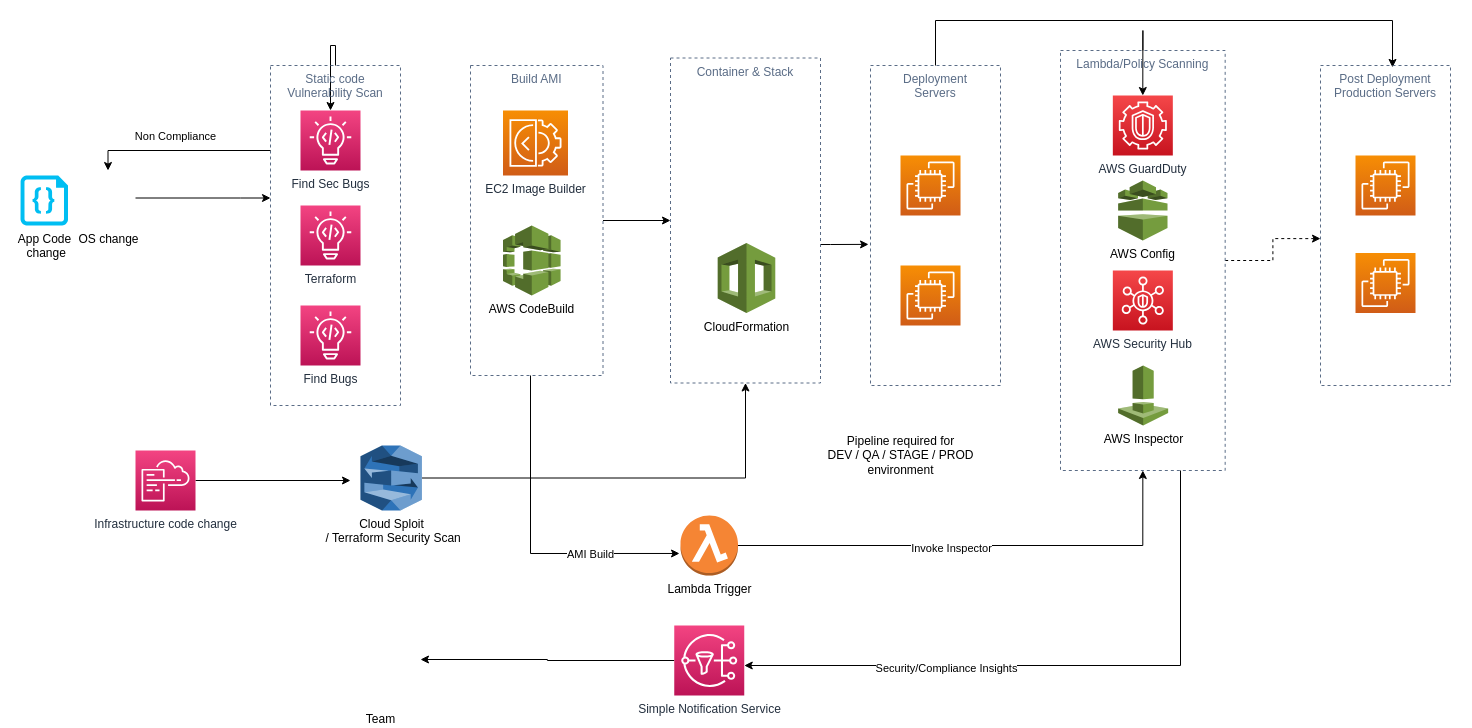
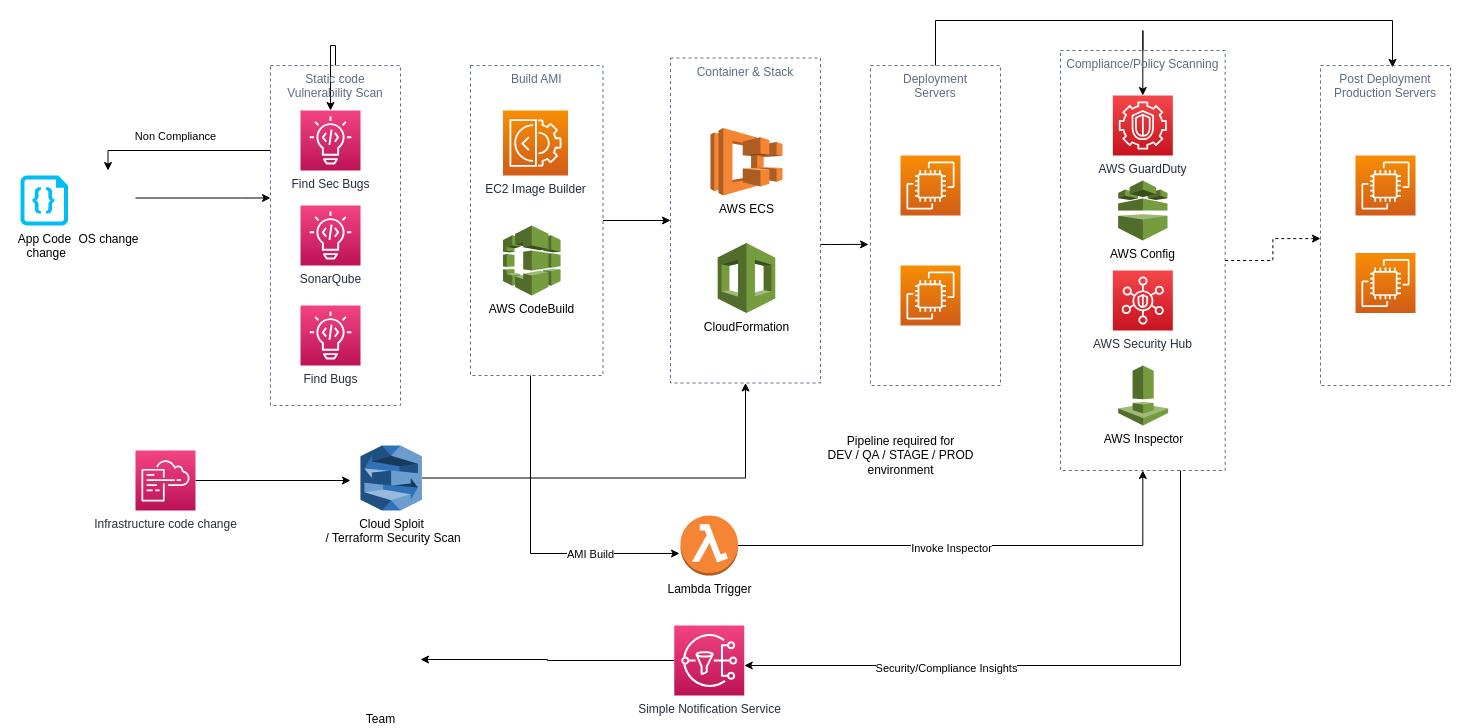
node "Lambda/Policy Scanning": label "Lambda/Policy Scanning" -> "Compliance/Policy Scanning"
node "AWS ECS": added
node "Terraform": label "Terraform" -> "SonarQube"
